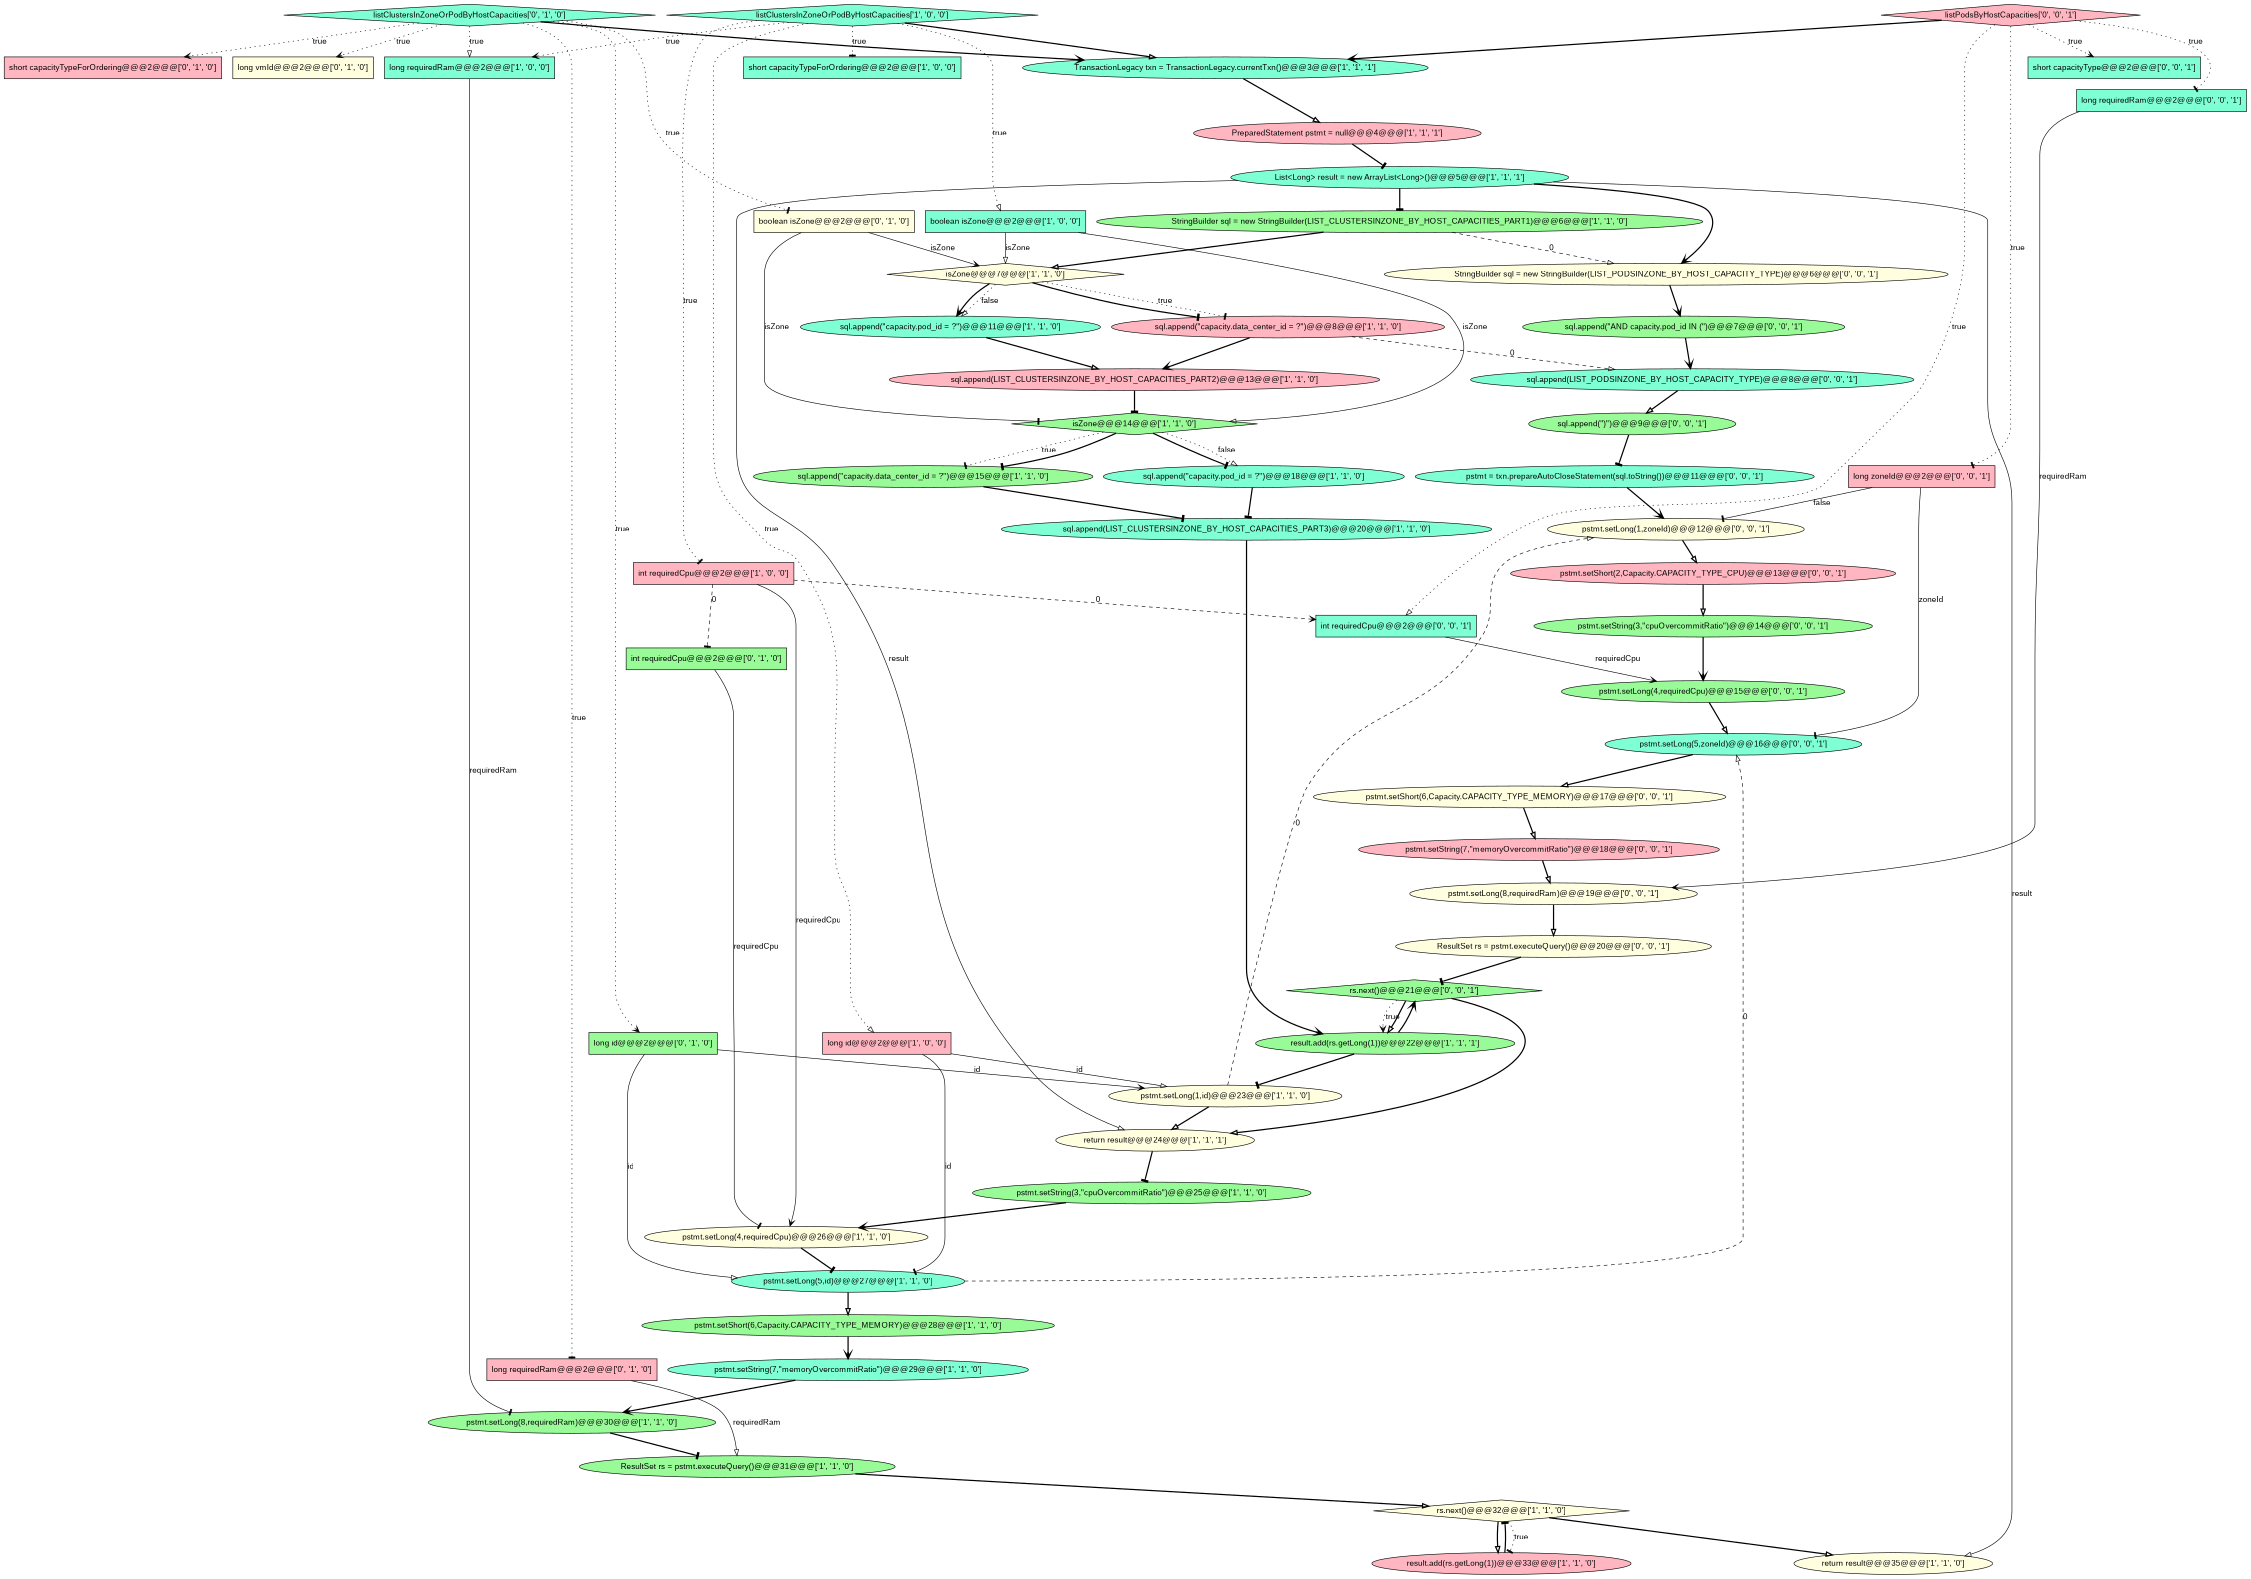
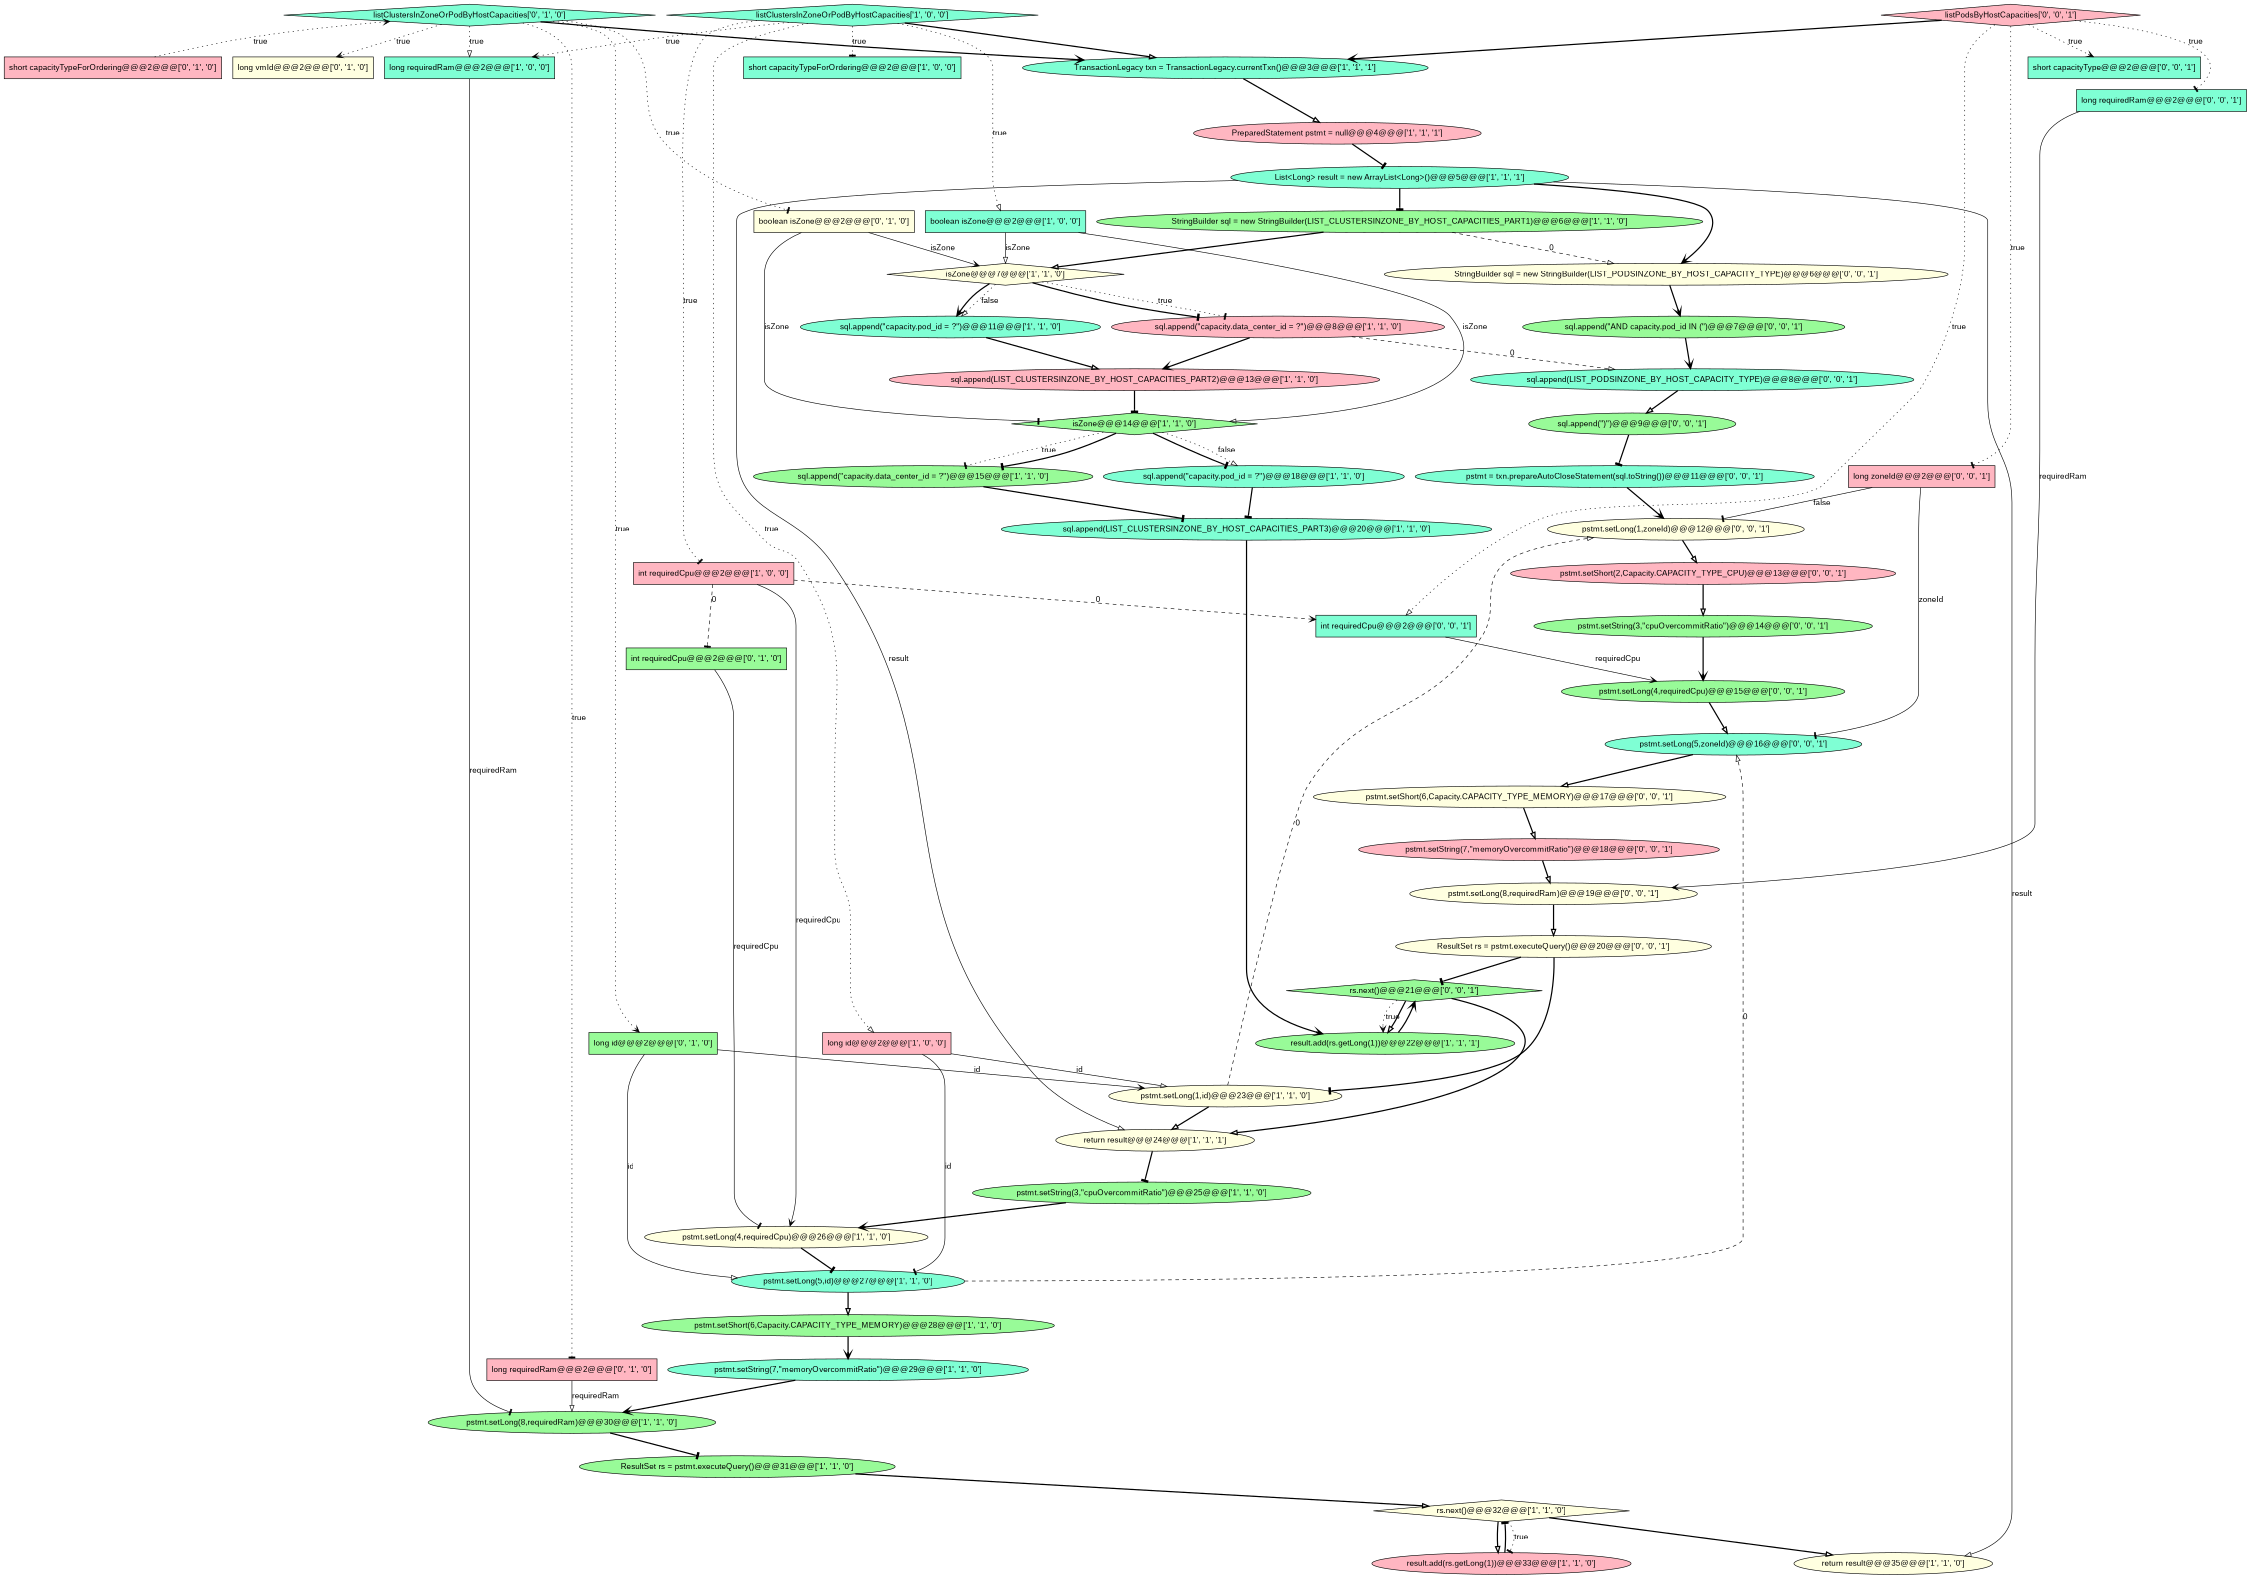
edge "listClustersInZoneOrPodByHostCapacities['0', '1', '0']" -> "short capacityTypeForOrdering@@@2@@@['0', '1', '0']": reversed
edge "result.add(rs.getLong(1))@@@22@@@['1', '1', '1']" -> "pstmt.setLong(1,id)@@@23@@@['1', '1', '0']": now "ResultSet rs = pstmt.executeQuery()@@@20@@@['0', '0', '1']" -> "pstmt.setLong(1,id)@@@23@@@['1', '1', '0']"
edge "long requiredRam@@@2@@@['0', '1', '0']" -> "ResultSet rs = pstmt.executeQuery()@@@31@@@['1', '1', '0']": now "long requiredRam@@@2@@@['0', '1', '0']" -> "pstmt.setLong(8,requiredRam)@@@30@@@['1', '1', '0']"
